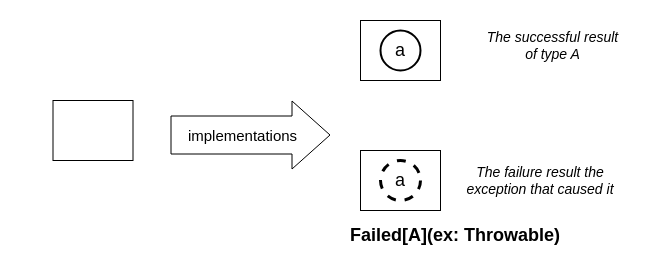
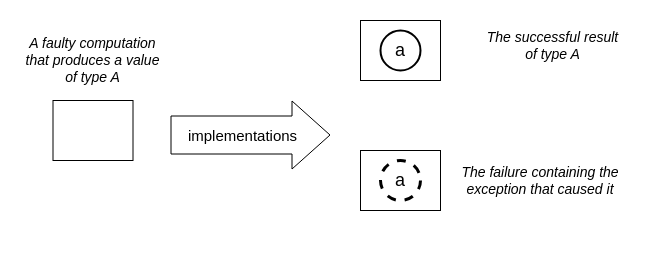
node "A faulty computation that produces a value of type A": added
node "The failure result the exception that caused it": label "The failure result the exception that caused it" -> "The failure containing the exception that caused it"
node "Failed[A](ex: Throwable)": removed
